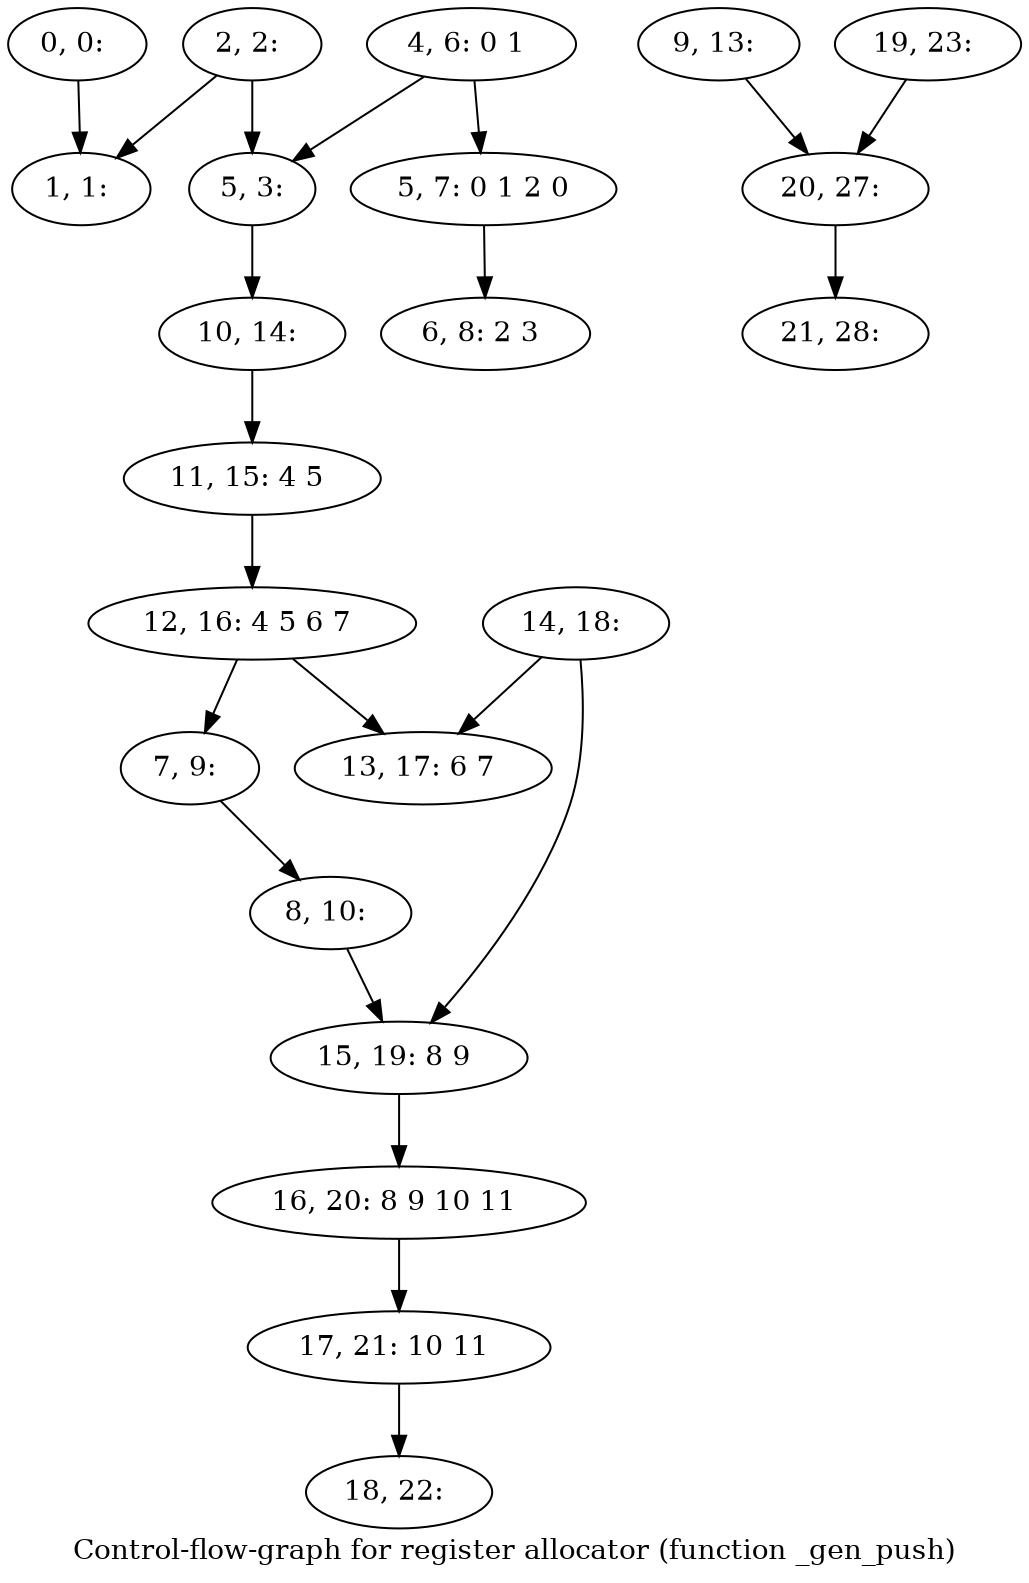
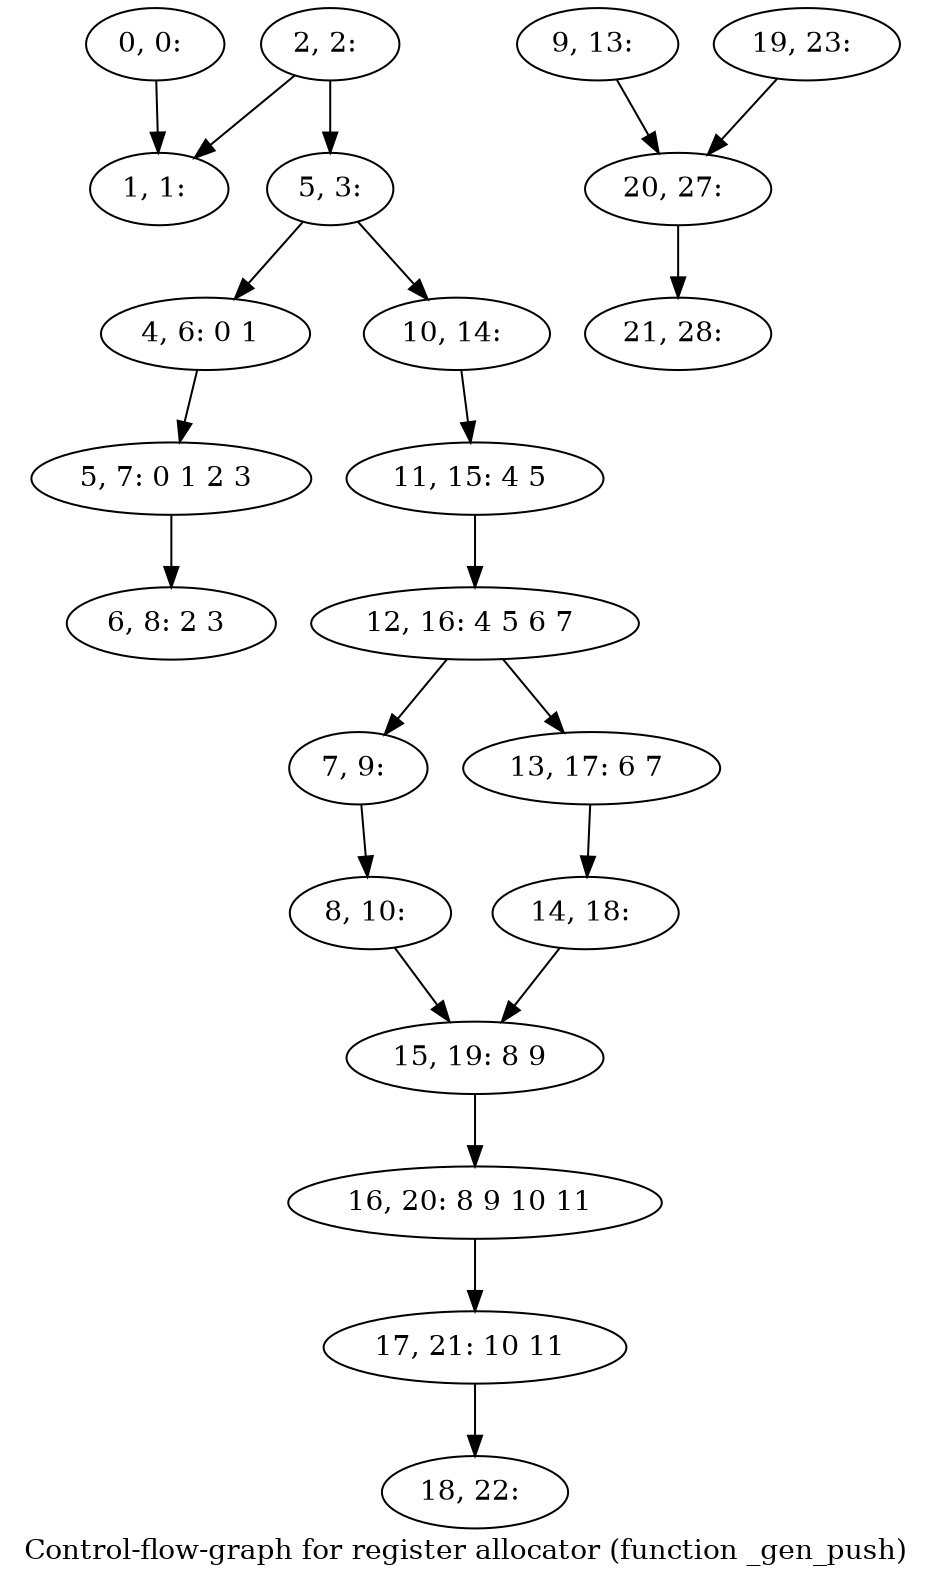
edge "4, 6: 0 1" -> "5, 3:": reversed
node "5, 7: 0 1 2 0": label "5, 7: 0 1 2 0" -> "5, 7: 0 1 2 3"
edge "14, 18:" -> "13, 17: 6 7": reversed
